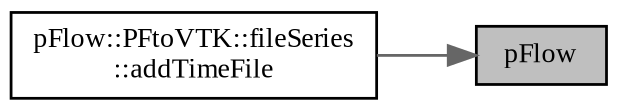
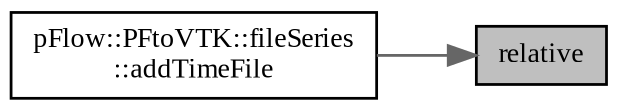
node "pFlow": label "pFlow" -> "relative"
